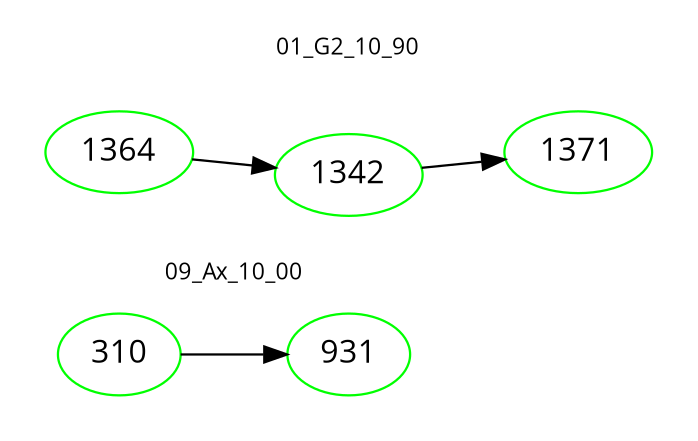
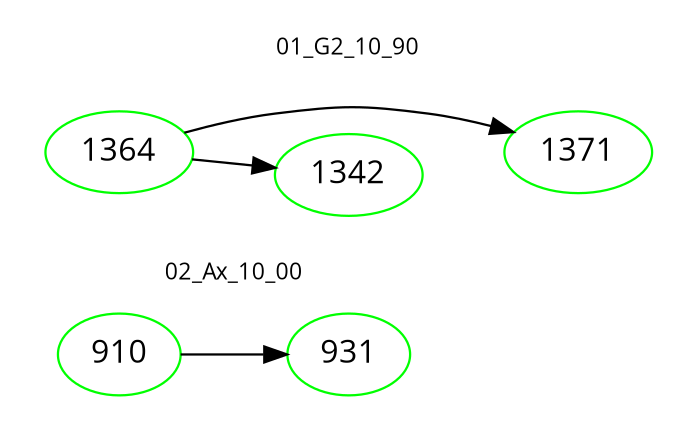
edge "1342" -> "1371": now "1364" -> "1371"
cluster "09_Ax_10_00": label "09_Ax_10_00" -> "02_Ax_10_00"
node "310": label "310" -> "910"
